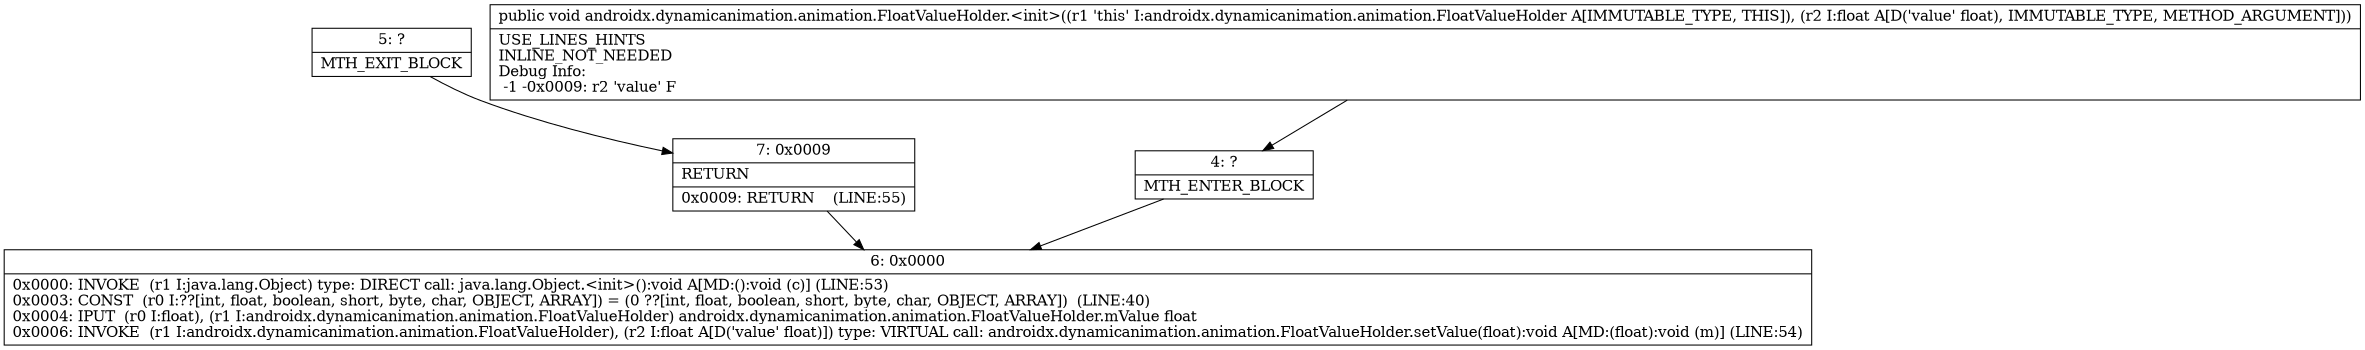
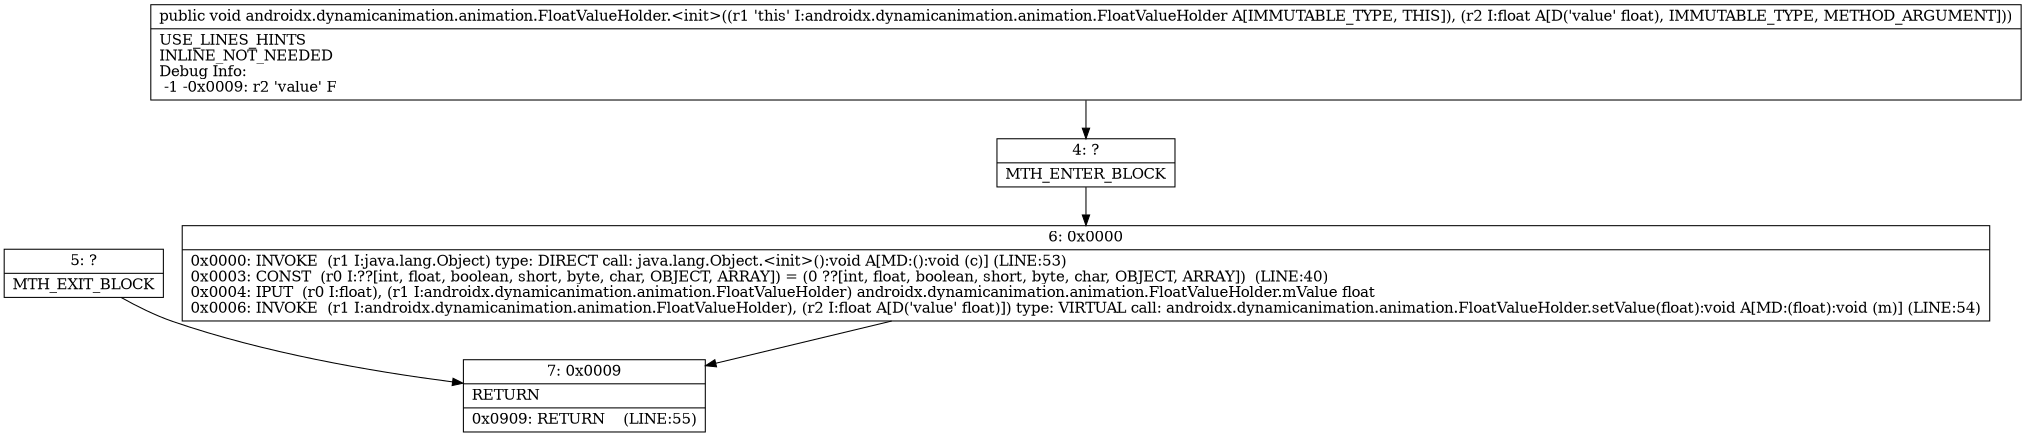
node "7: 0x0009": text "0x0009: RETURN    (LINE:55)" -> "0x0909: RETURN    (LINE:55)"
edge "7: 0x0009" -> "6: 0x0000": reversed
